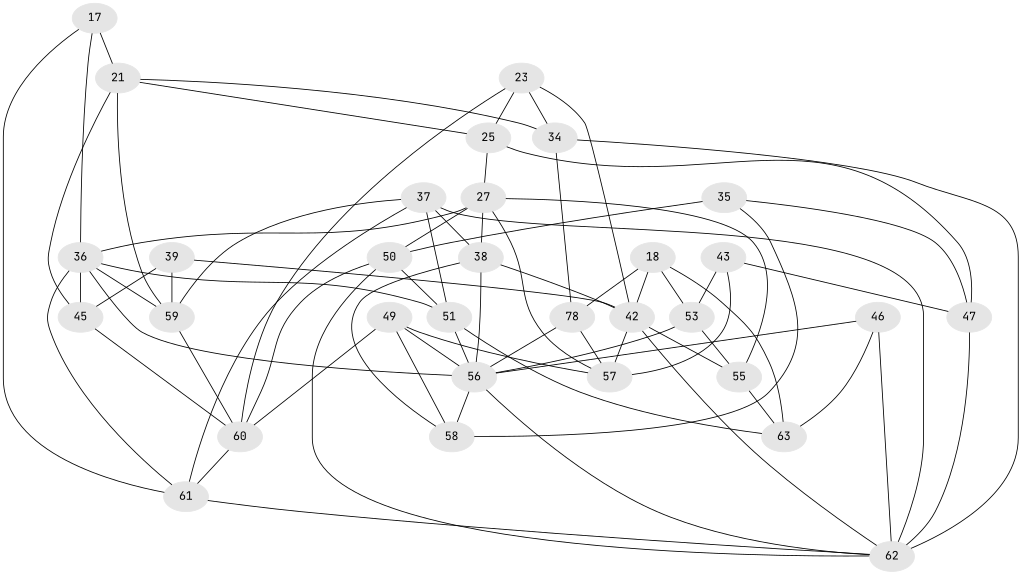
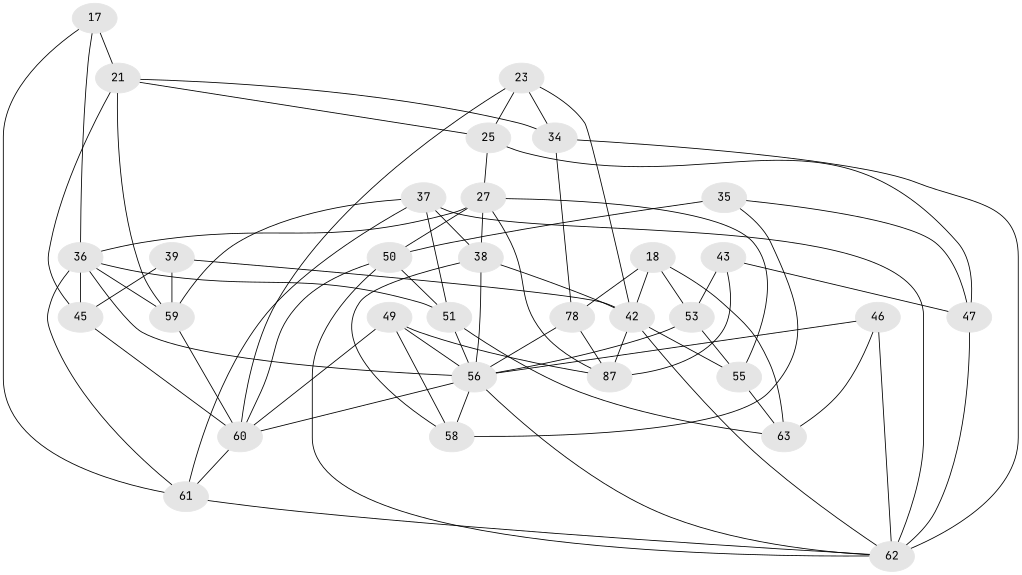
node "57": label "57" -> "87"
edge "56" -- "60": added
